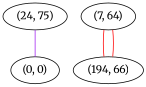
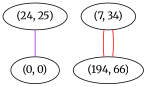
node "(24, 75)": label "(24, 75)" -> "(24, 25)"
node "(7, 64)": label "(7, 64)" -> "(7, 34)"
